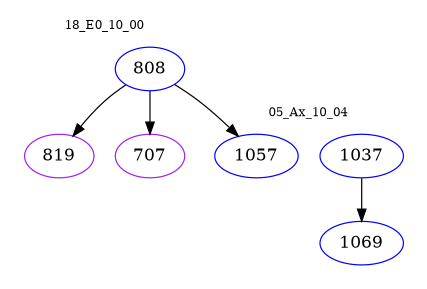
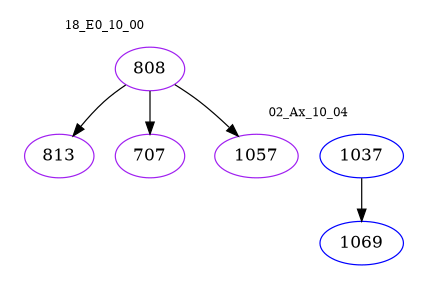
node "808": color blue -> purple
cluster "05_Ax_10_04": label "05_Ax_10_04" -> "02_Ax_10_04"
node "819": label "819" -> "813"
node "1057": color blue -> purple
